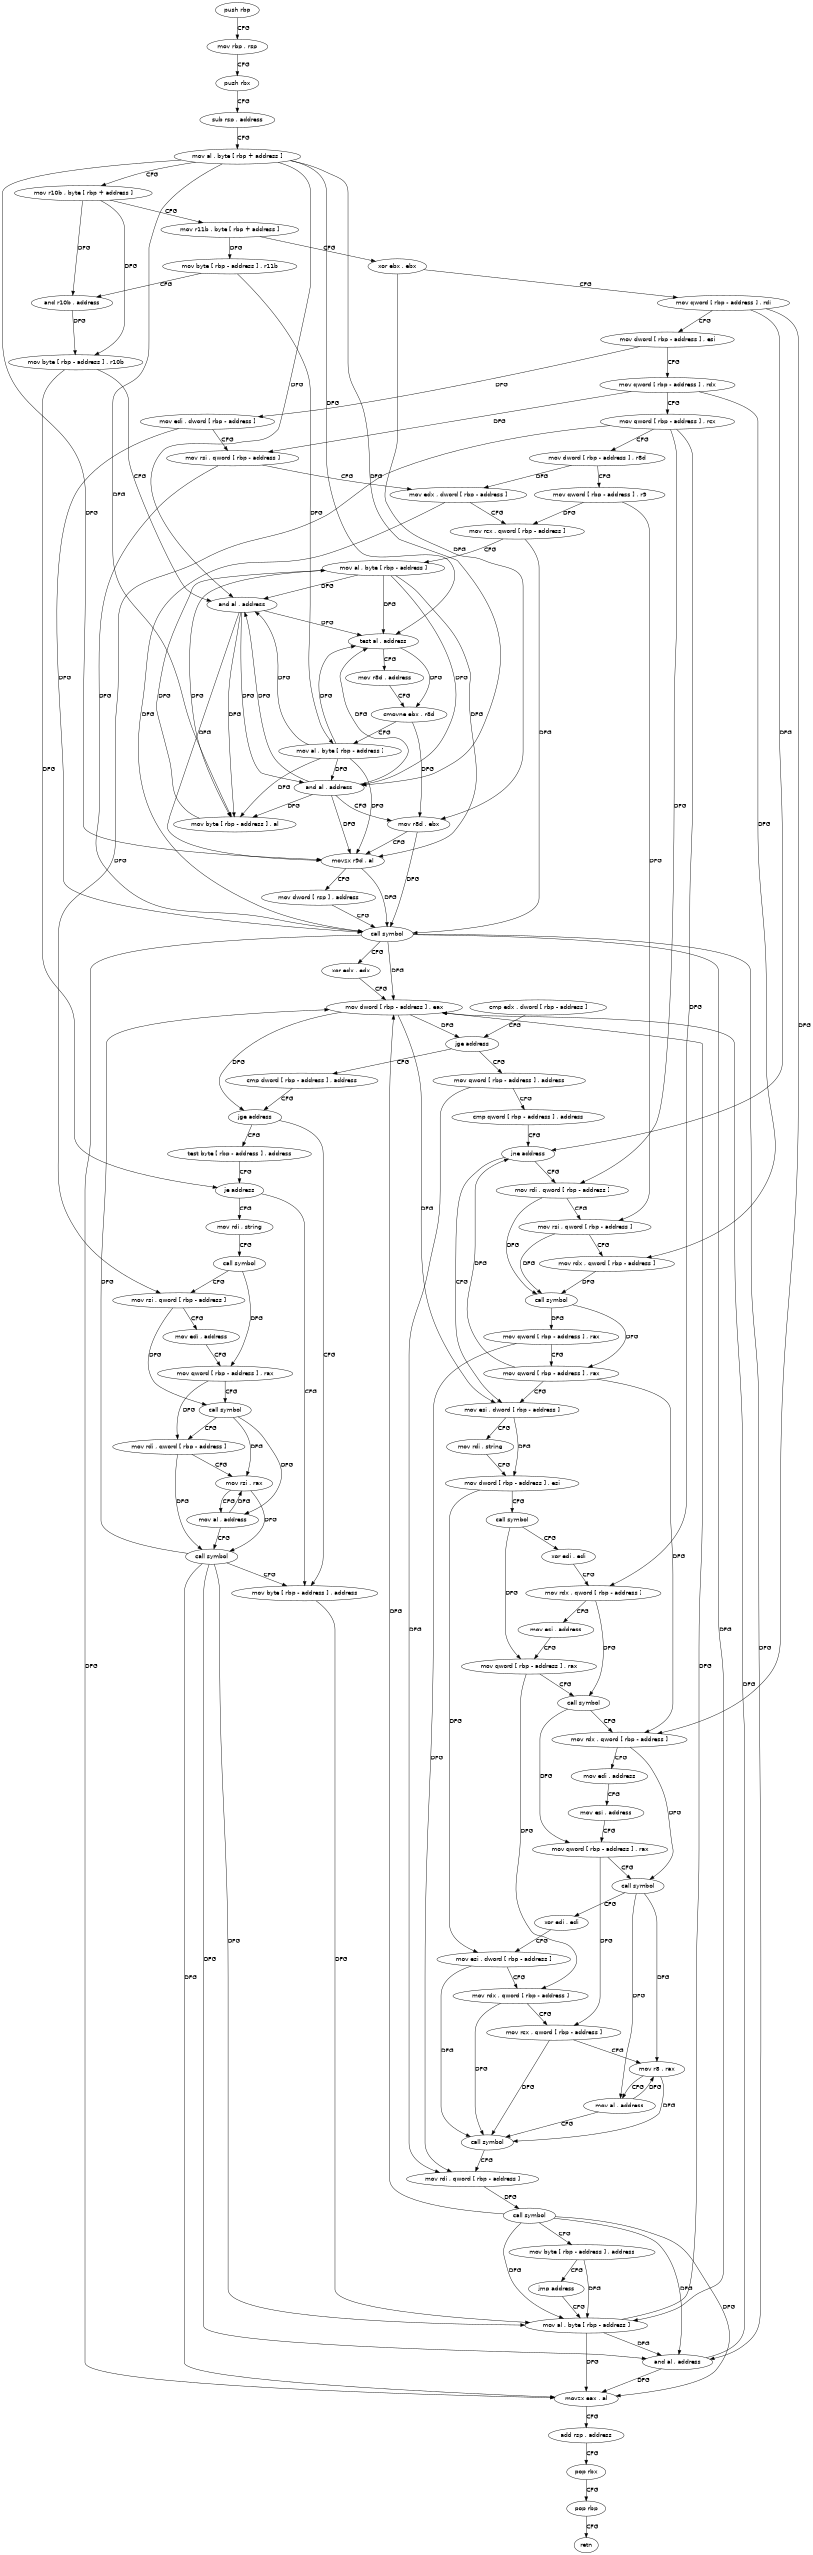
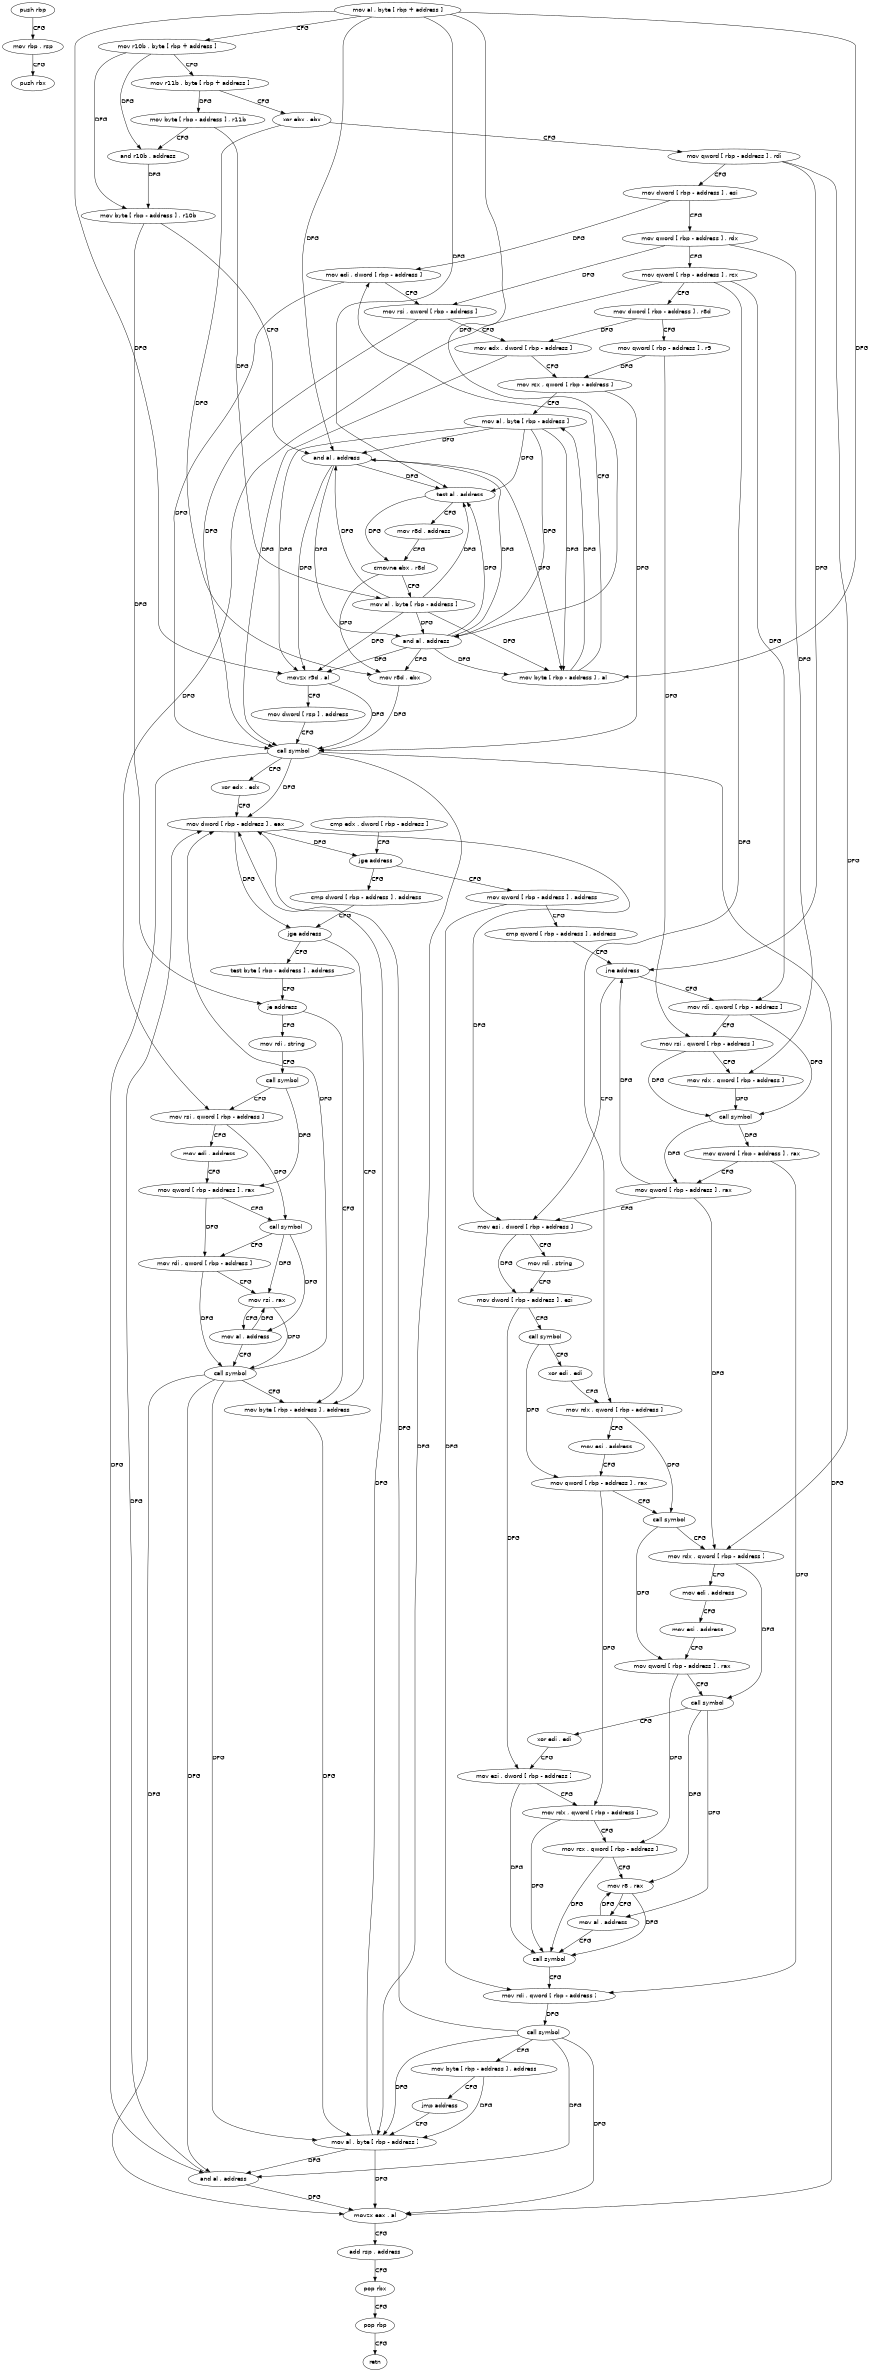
node "sub rsp , address": removed
edge "mov byte [ rbp - address ] , al" -> "mov edi , dword [ rbp - address ]": added, label "CFG"
edge "mov r8d , ebx" -> "movzx r9d , al": removed, label "CFG"
